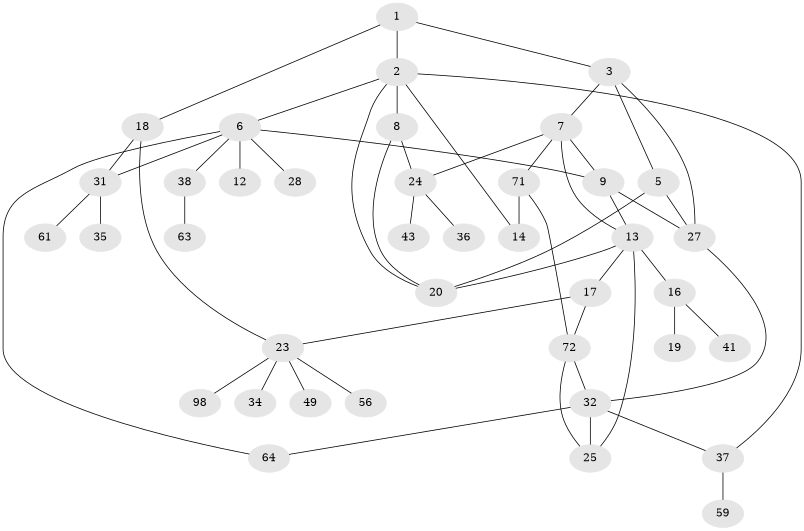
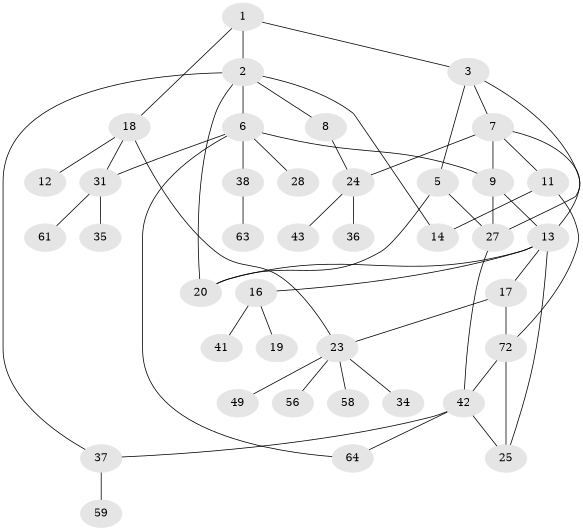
edge "6" -- "12": now "18" -- "12"
node "71": label "71" -> "11"
edge "8" -- "20": removed
node "98": label "98" -> "58"
node "32": label "32" -> "42"
